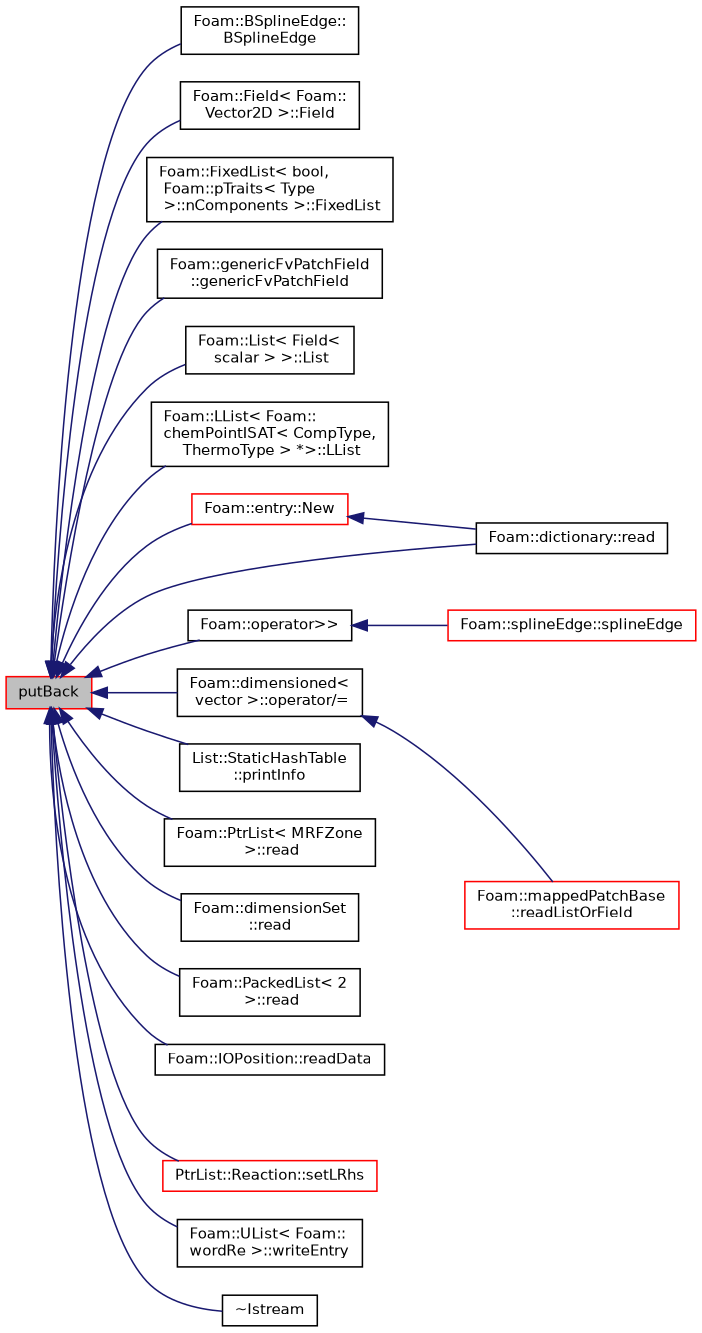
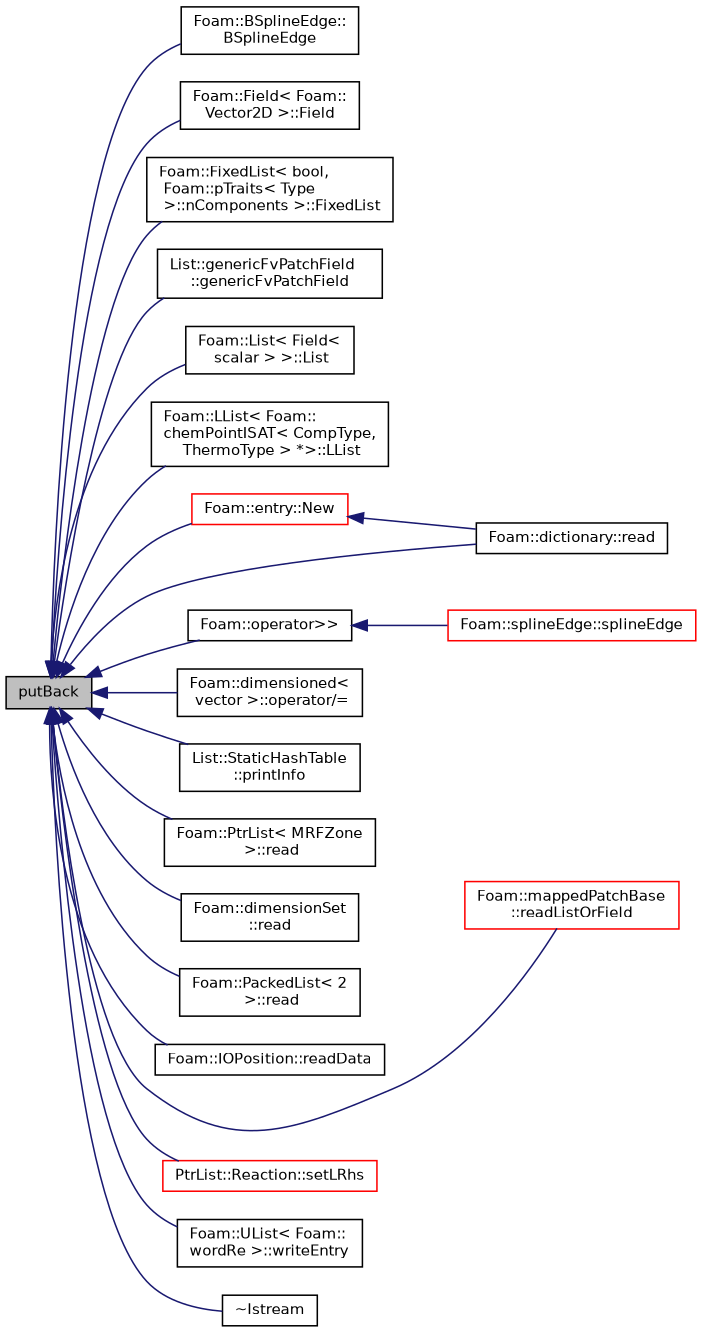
node "Foam::genericFvPatchField ::genericFvPatchField": label "Foam::genericFvPatchField ::genericFvPatchField" -> "List::genericFvPatchField ::genericFvPatchField"
node "putBack": color red -> black
edge "Foam::mappedPatchBase ::readListOrField" -> "Foam::dimensioned< vector >::operator/=": now "Foam::mappedPatchBase ::readListOrField" -> "putBack"
